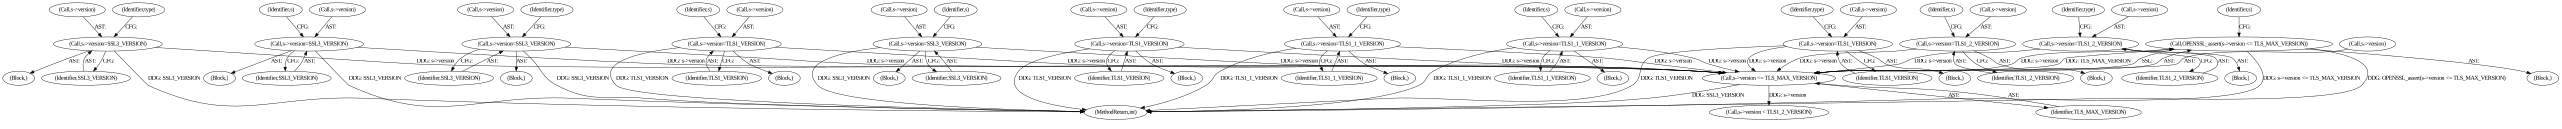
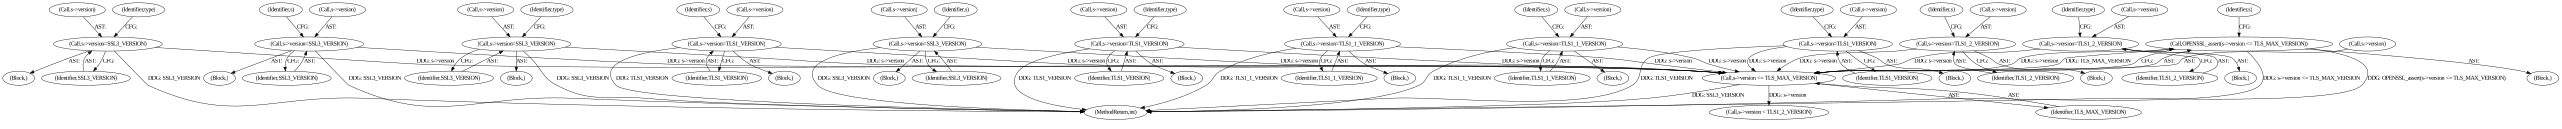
edge "(Call,OPENSSL_assert(s->version <= TLS_MAX_VERSION))" -> "(Call,s->version <= TLS_MAX_VERSION)": label "SSL: " -> "CFG: "
